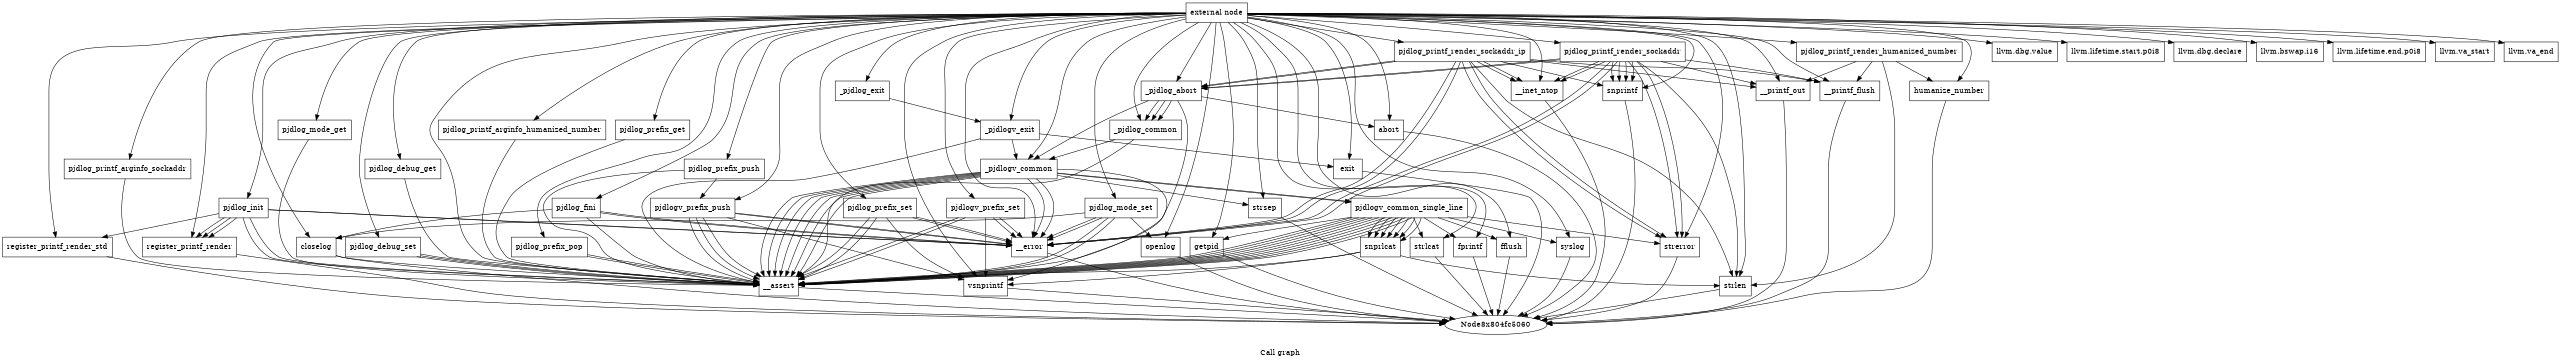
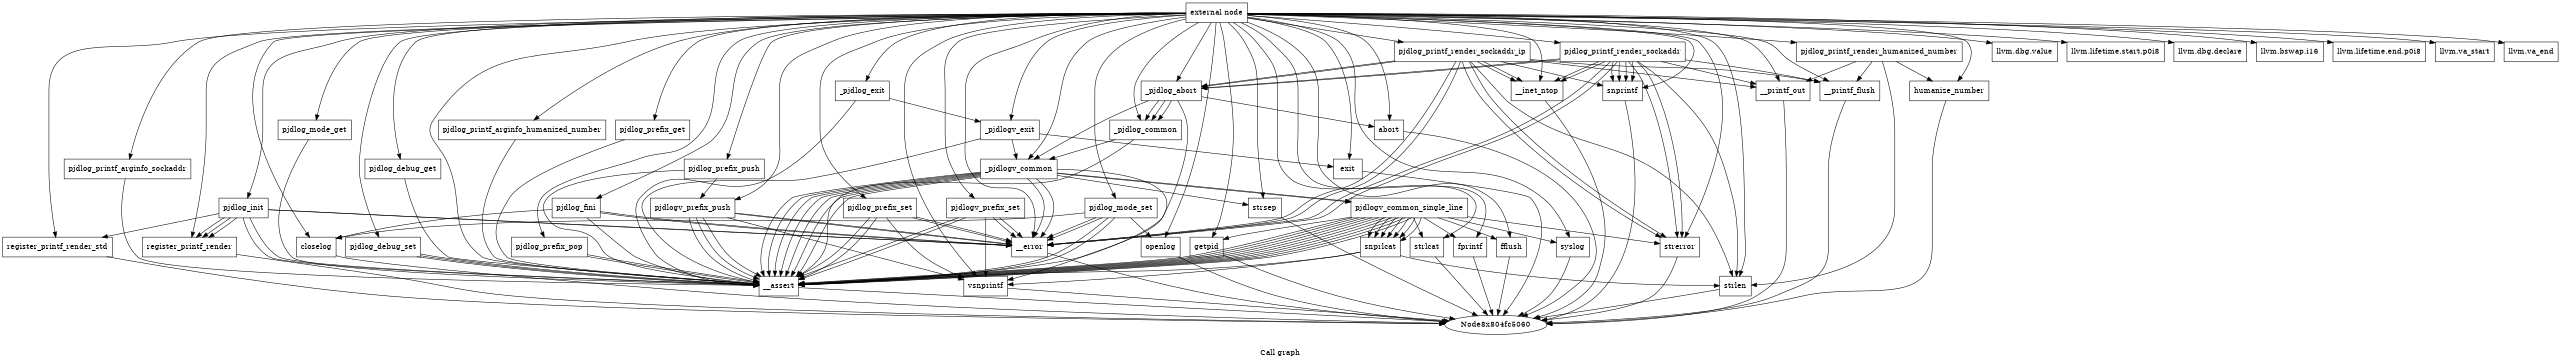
edge "closelog" -> "__assert": now "_pjdlog_exit" -> "__assert"
